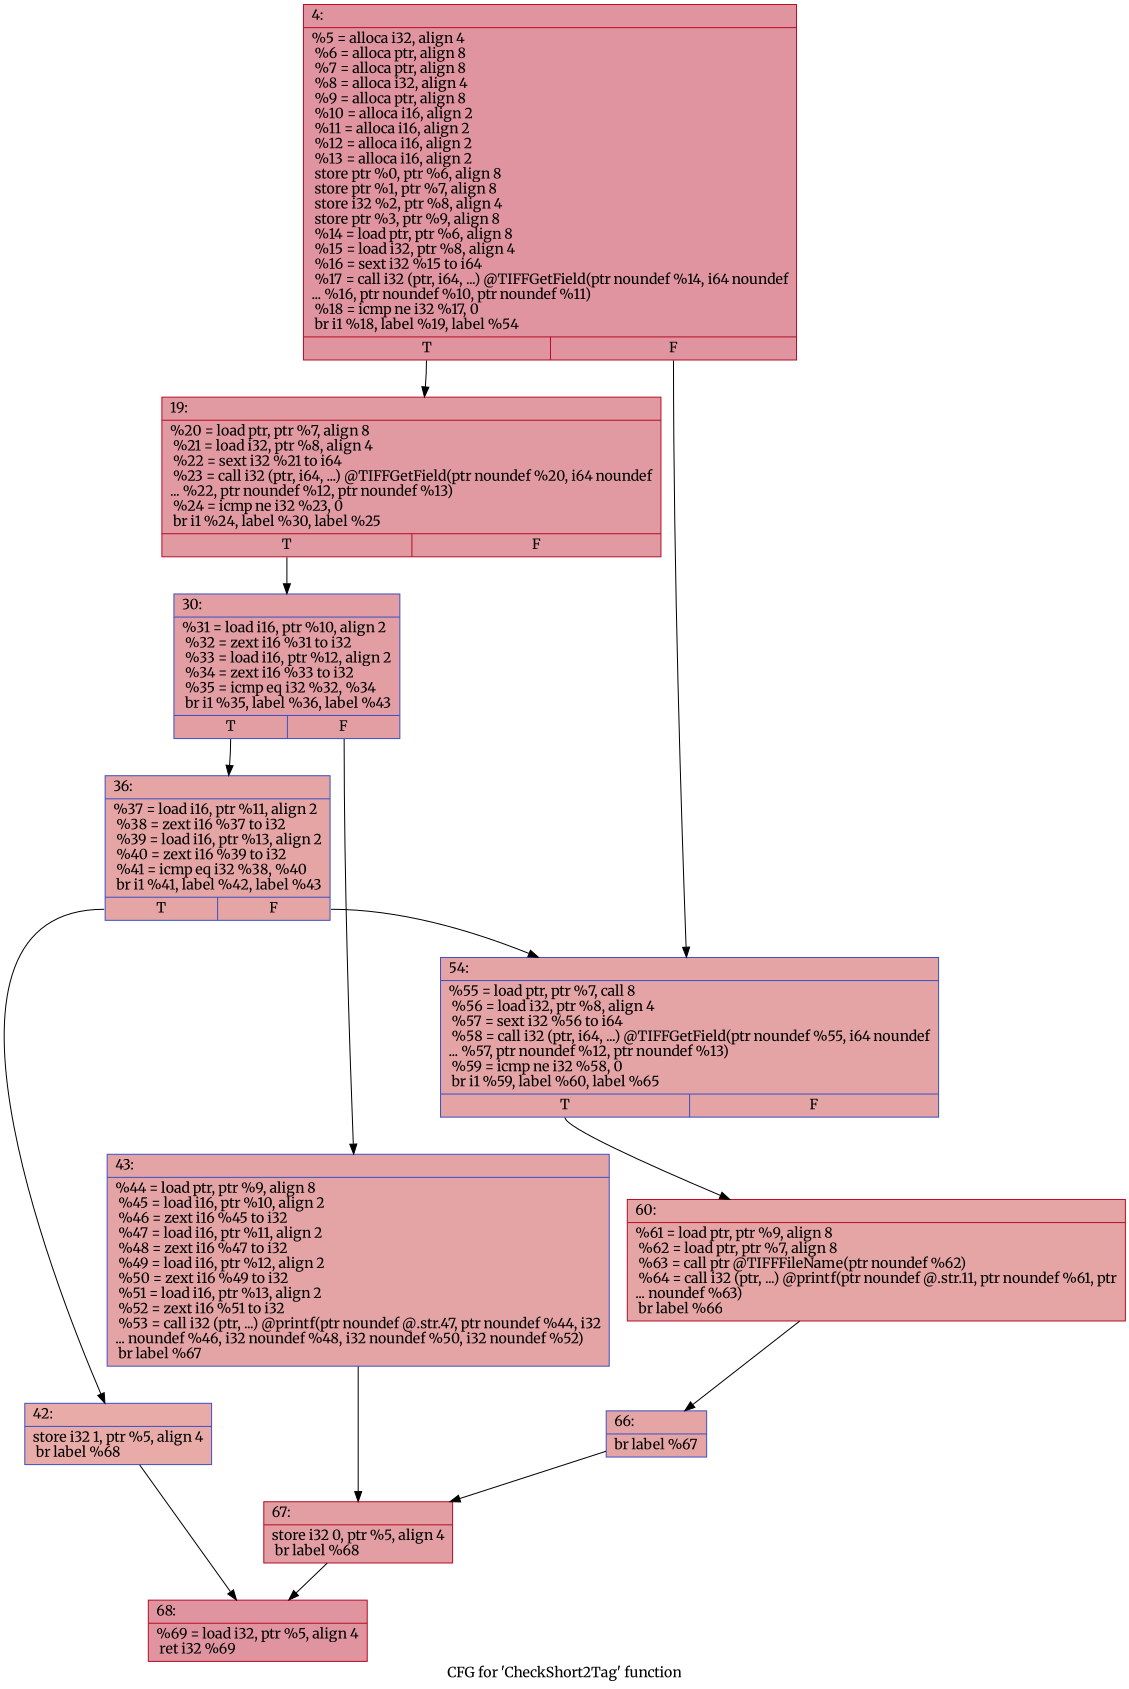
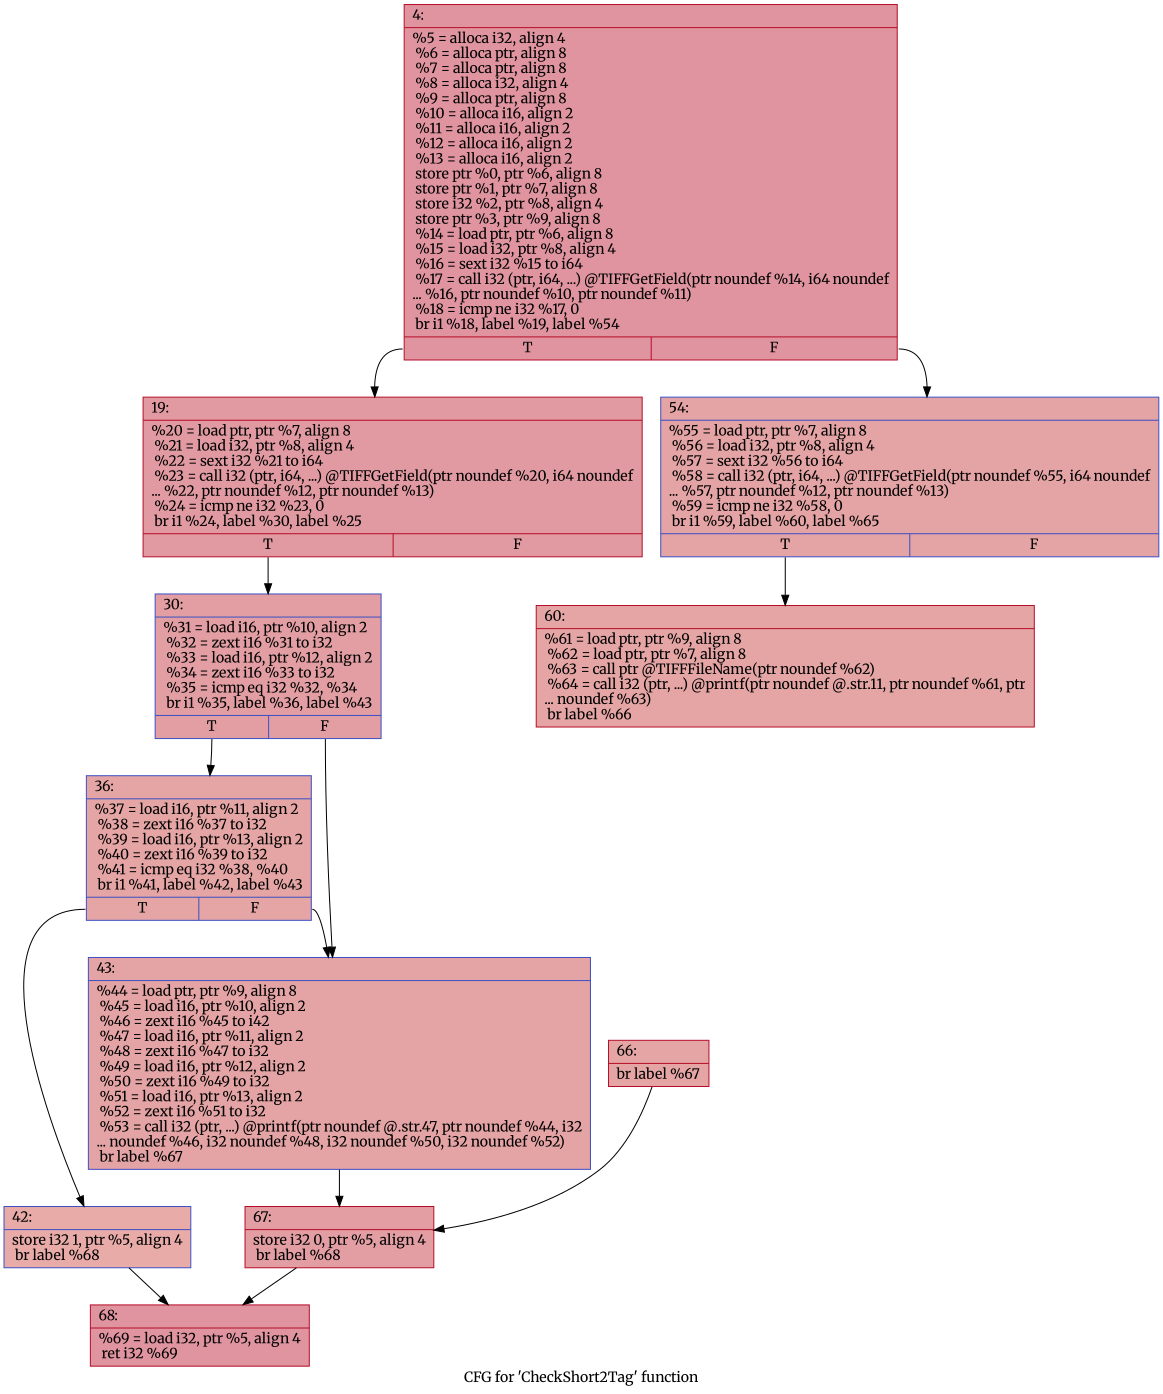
edge "36:" -> "54:": now "36:" -> "43:"
node "54:": text "%55 = load ptr, ptr %7, call 8" -> "%55 = load ptr, ptr %7, align 8"
node "43:": text "%46 = zext i16 %45 to i32" -> "%46 = zext i16 %45 to i42"
edge "60:" -> "66:": removed
node "66:": color #3d50c3ff -> #b70d28ff
